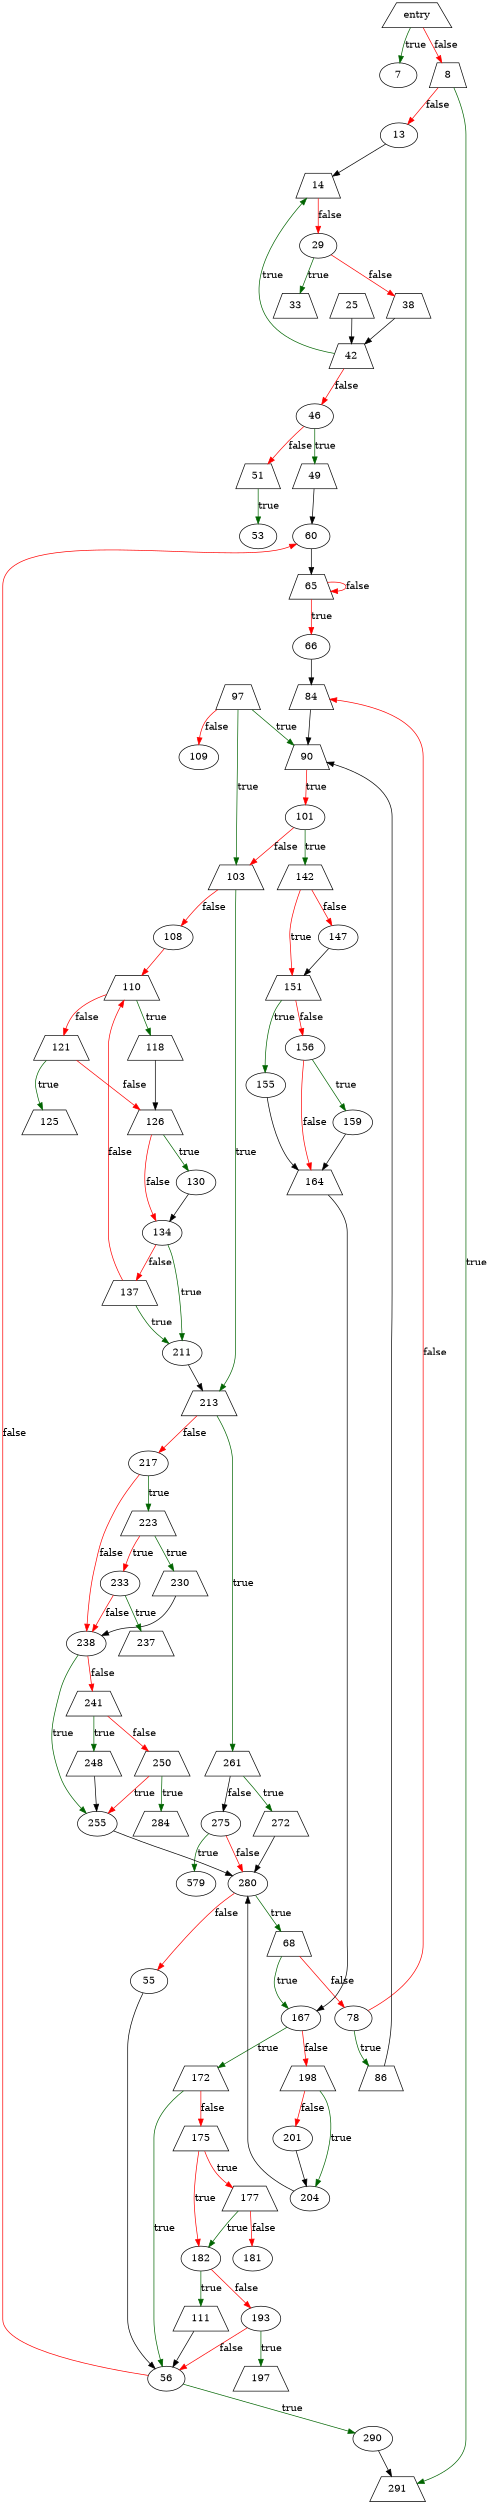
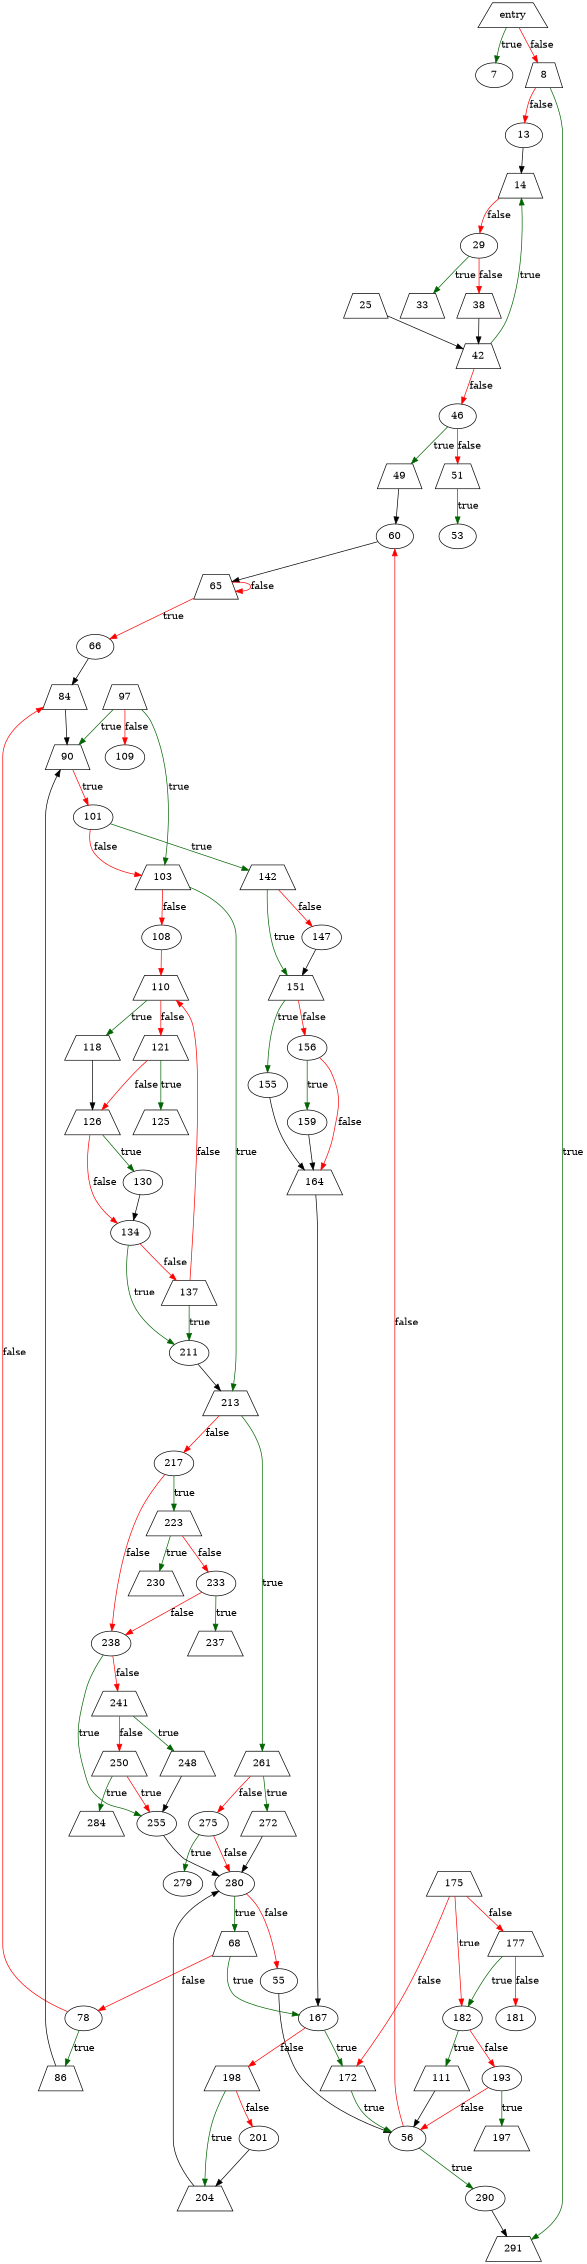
edge "142" -> "151": color red -> darkgreen
edge "223" -> "233": label "true" -> "false"
edge "230" -> "238": removed
edge "261" -> "275": color black -> red
node "579": label "579" -> "279"
edge "172" -> "175": reversed
edge "175" -> "177": label "true" -> "false"
node "204": shape ellipse -> trapezium
